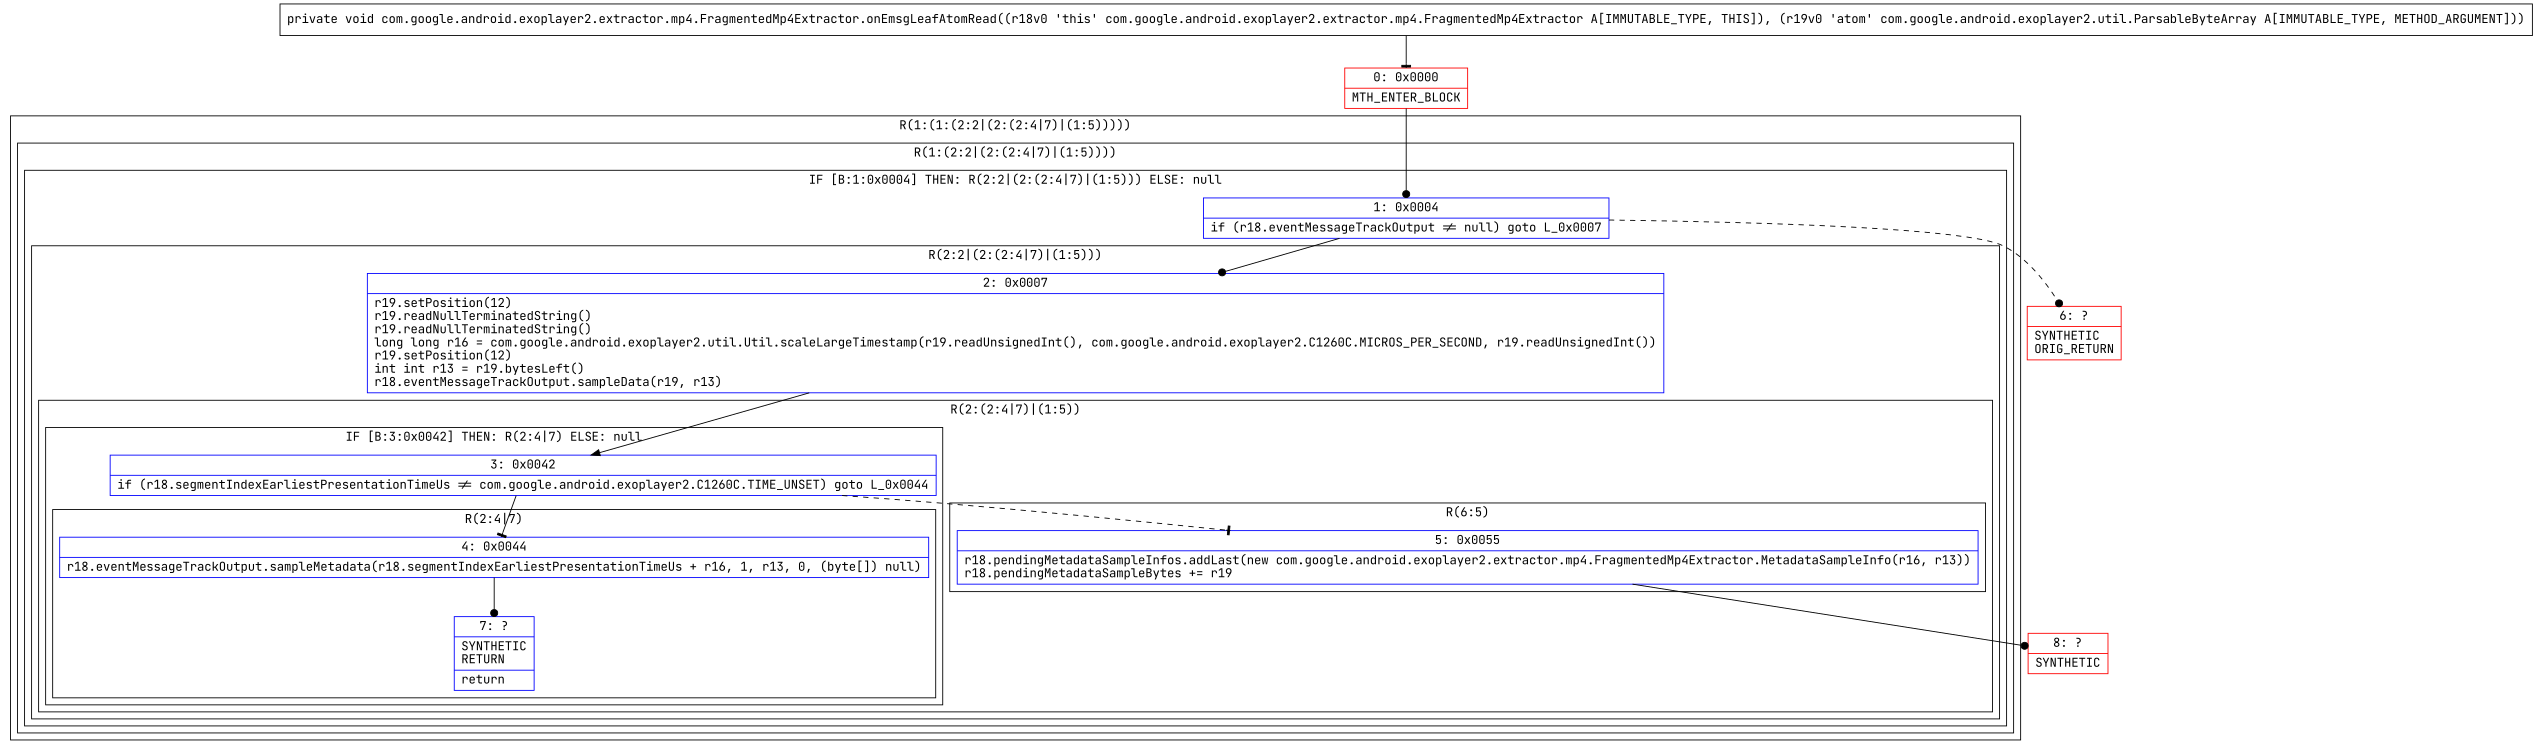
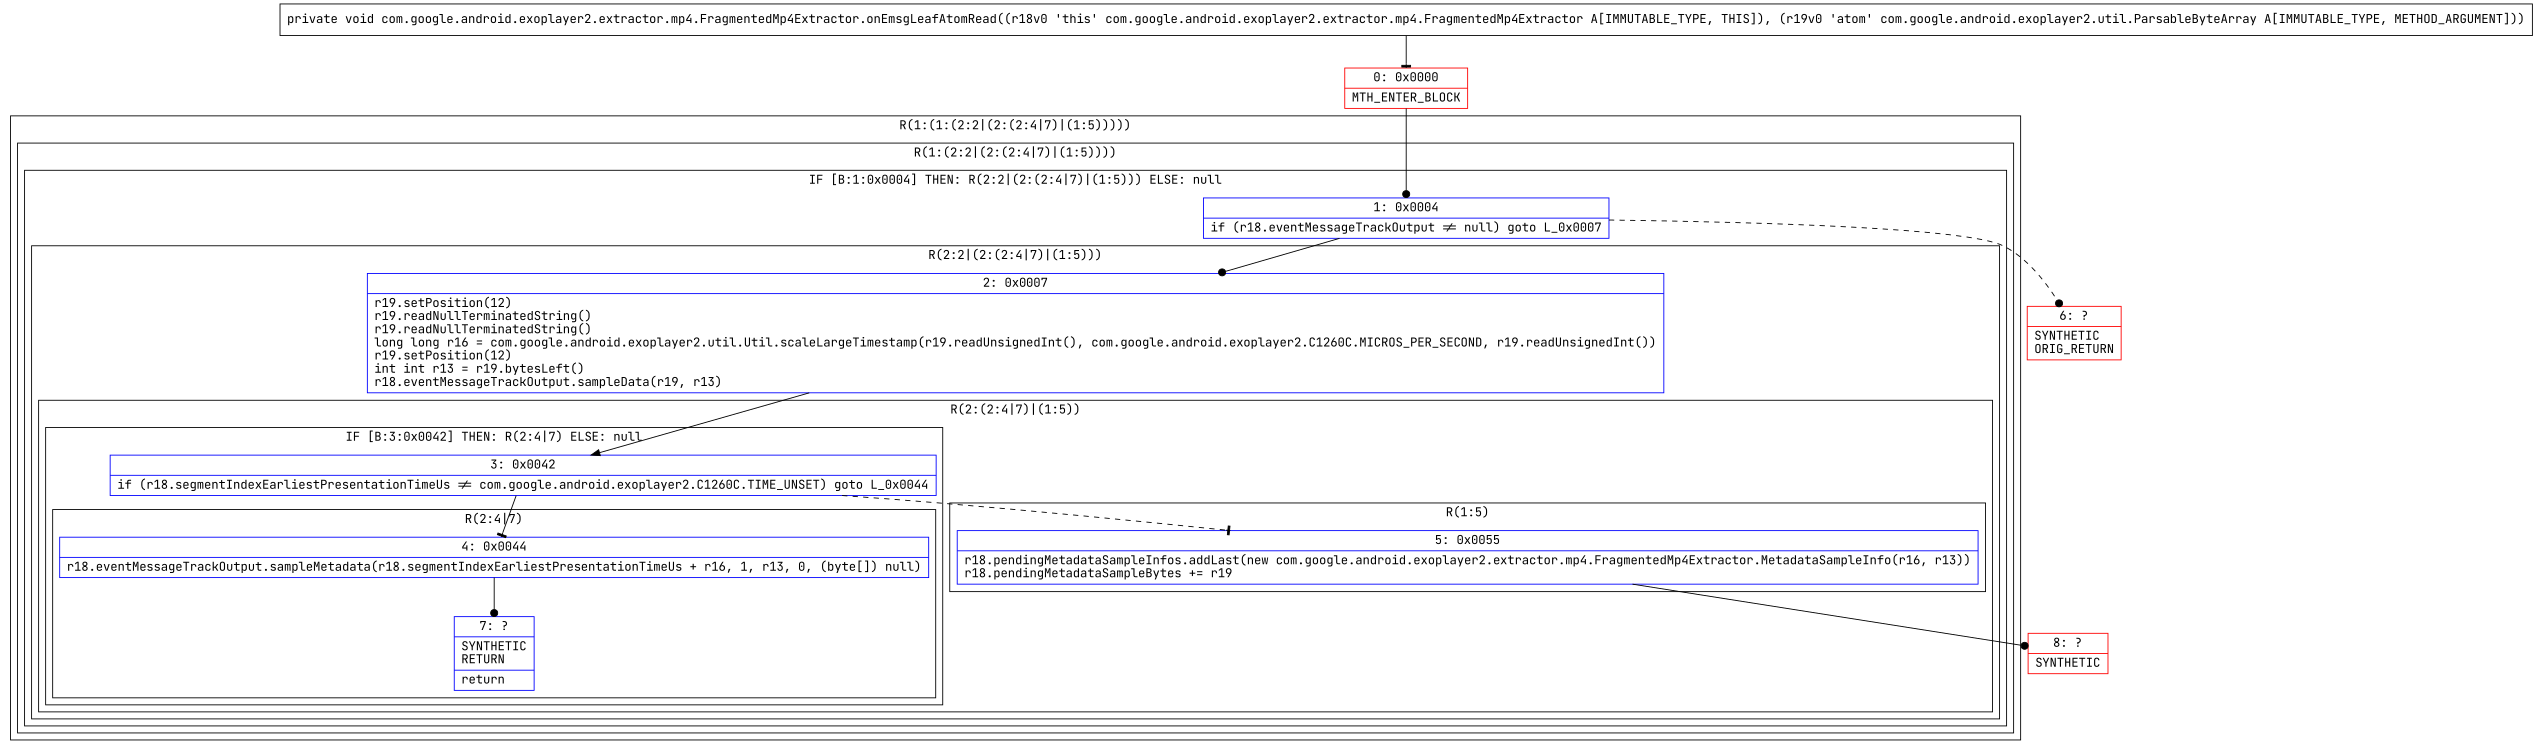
cluster "R(6:5)": label "R(6:5)" -> "R(1:5)"
